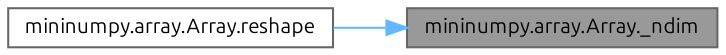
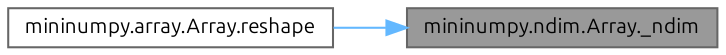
node "mininumpy.array.Array._ndim": label "mininumpy.array.Array._ndim" -> "mininumpy.ndim.Array._ndim"
